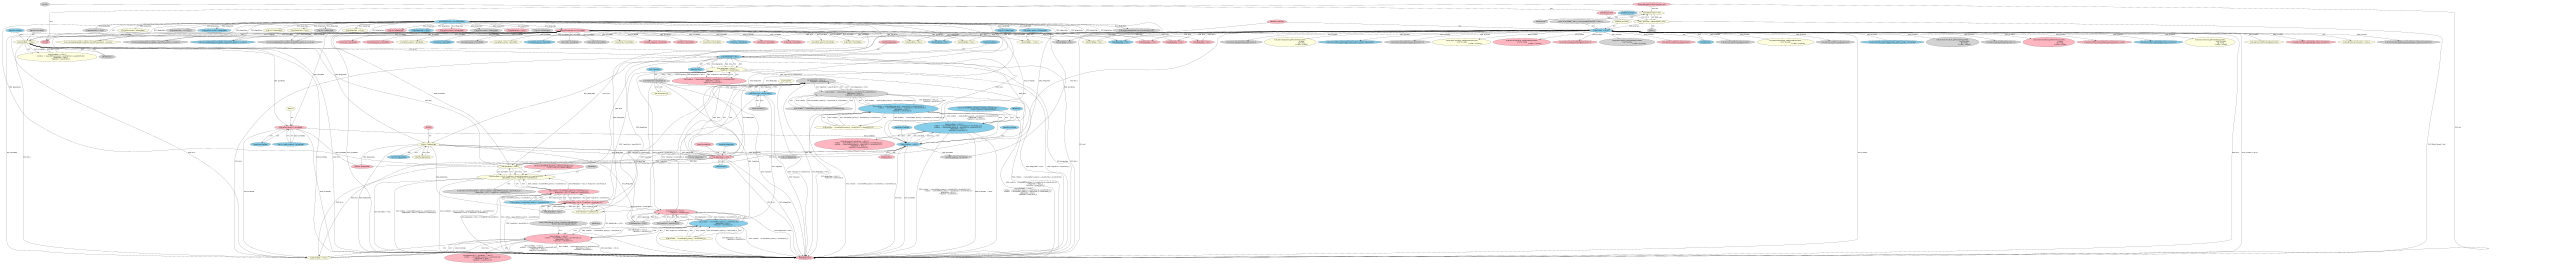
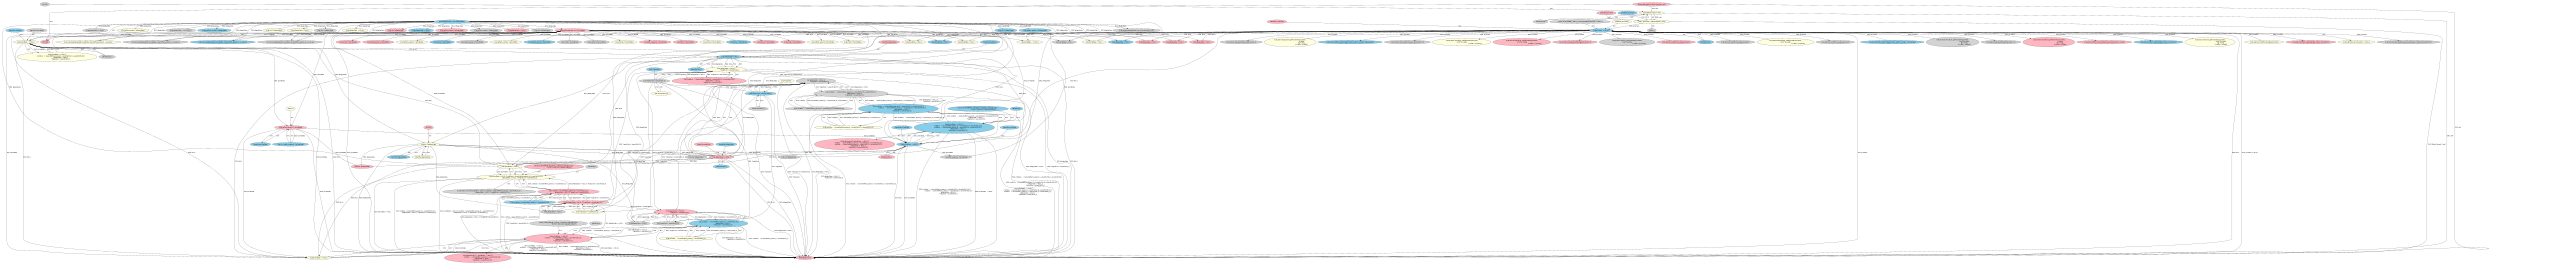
edge "(Identifier,cmdCode)" -> "(MethodReturn,int)": now "(Call,(EffectContext *) self)" -> "(MethodReturn,int)"
